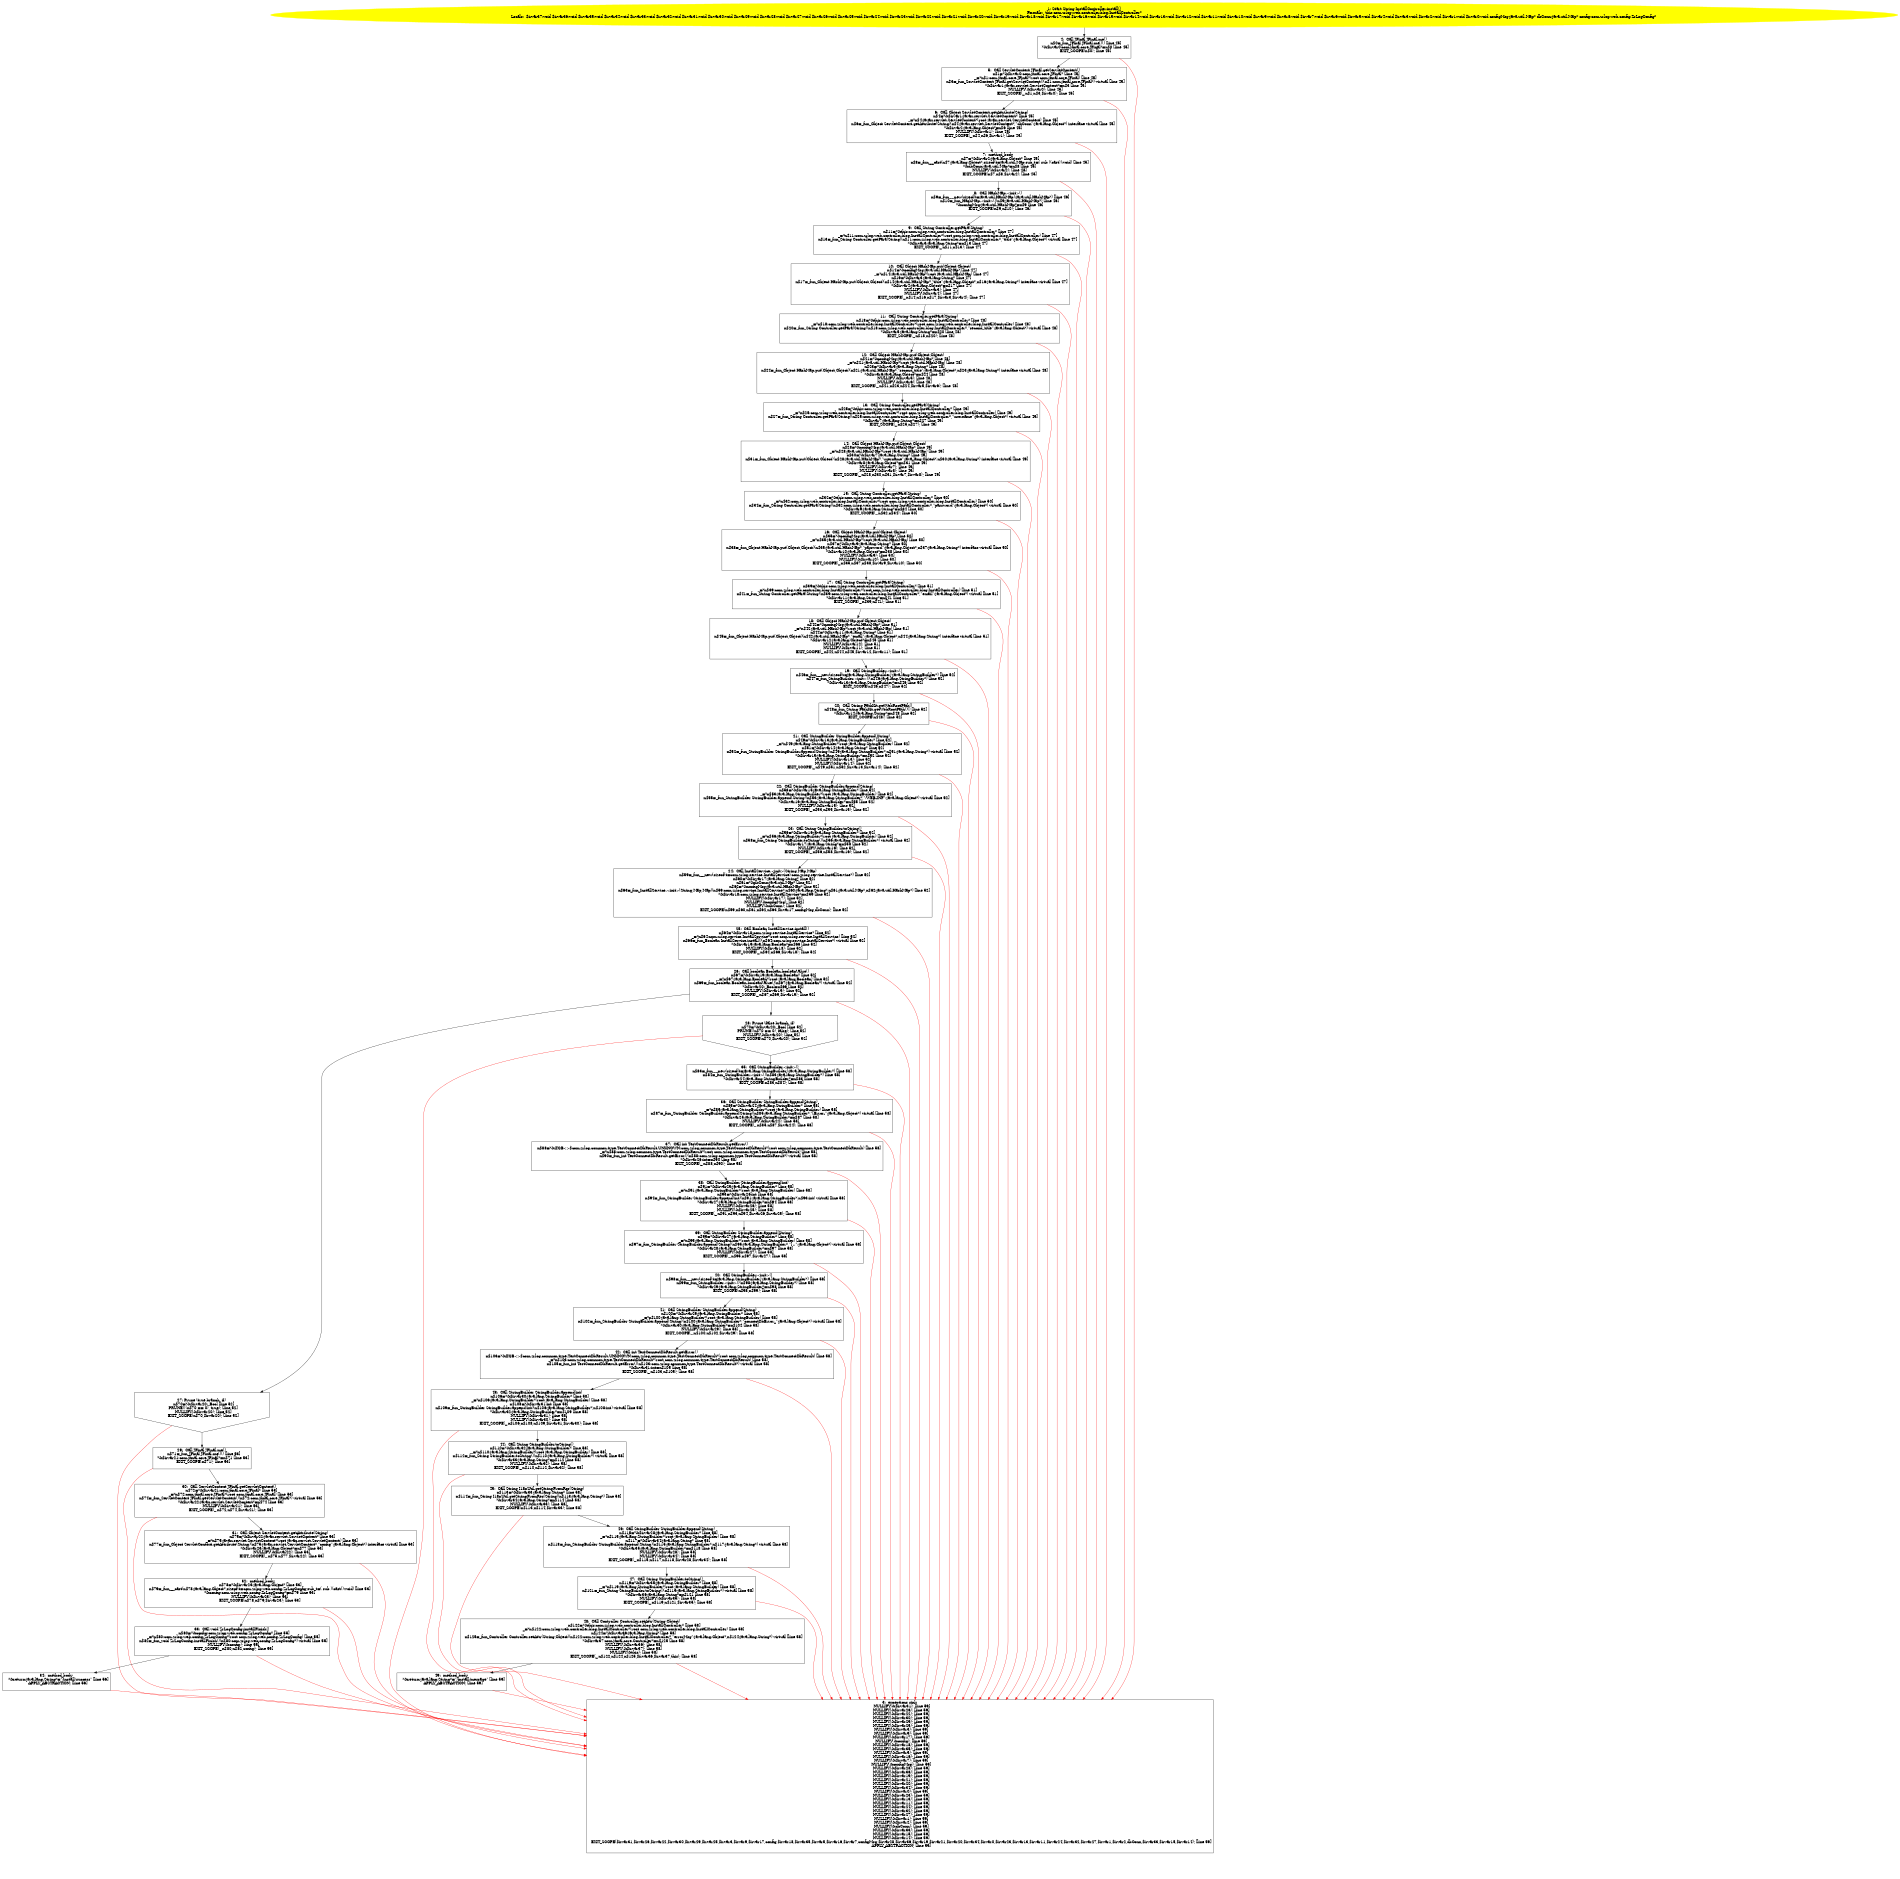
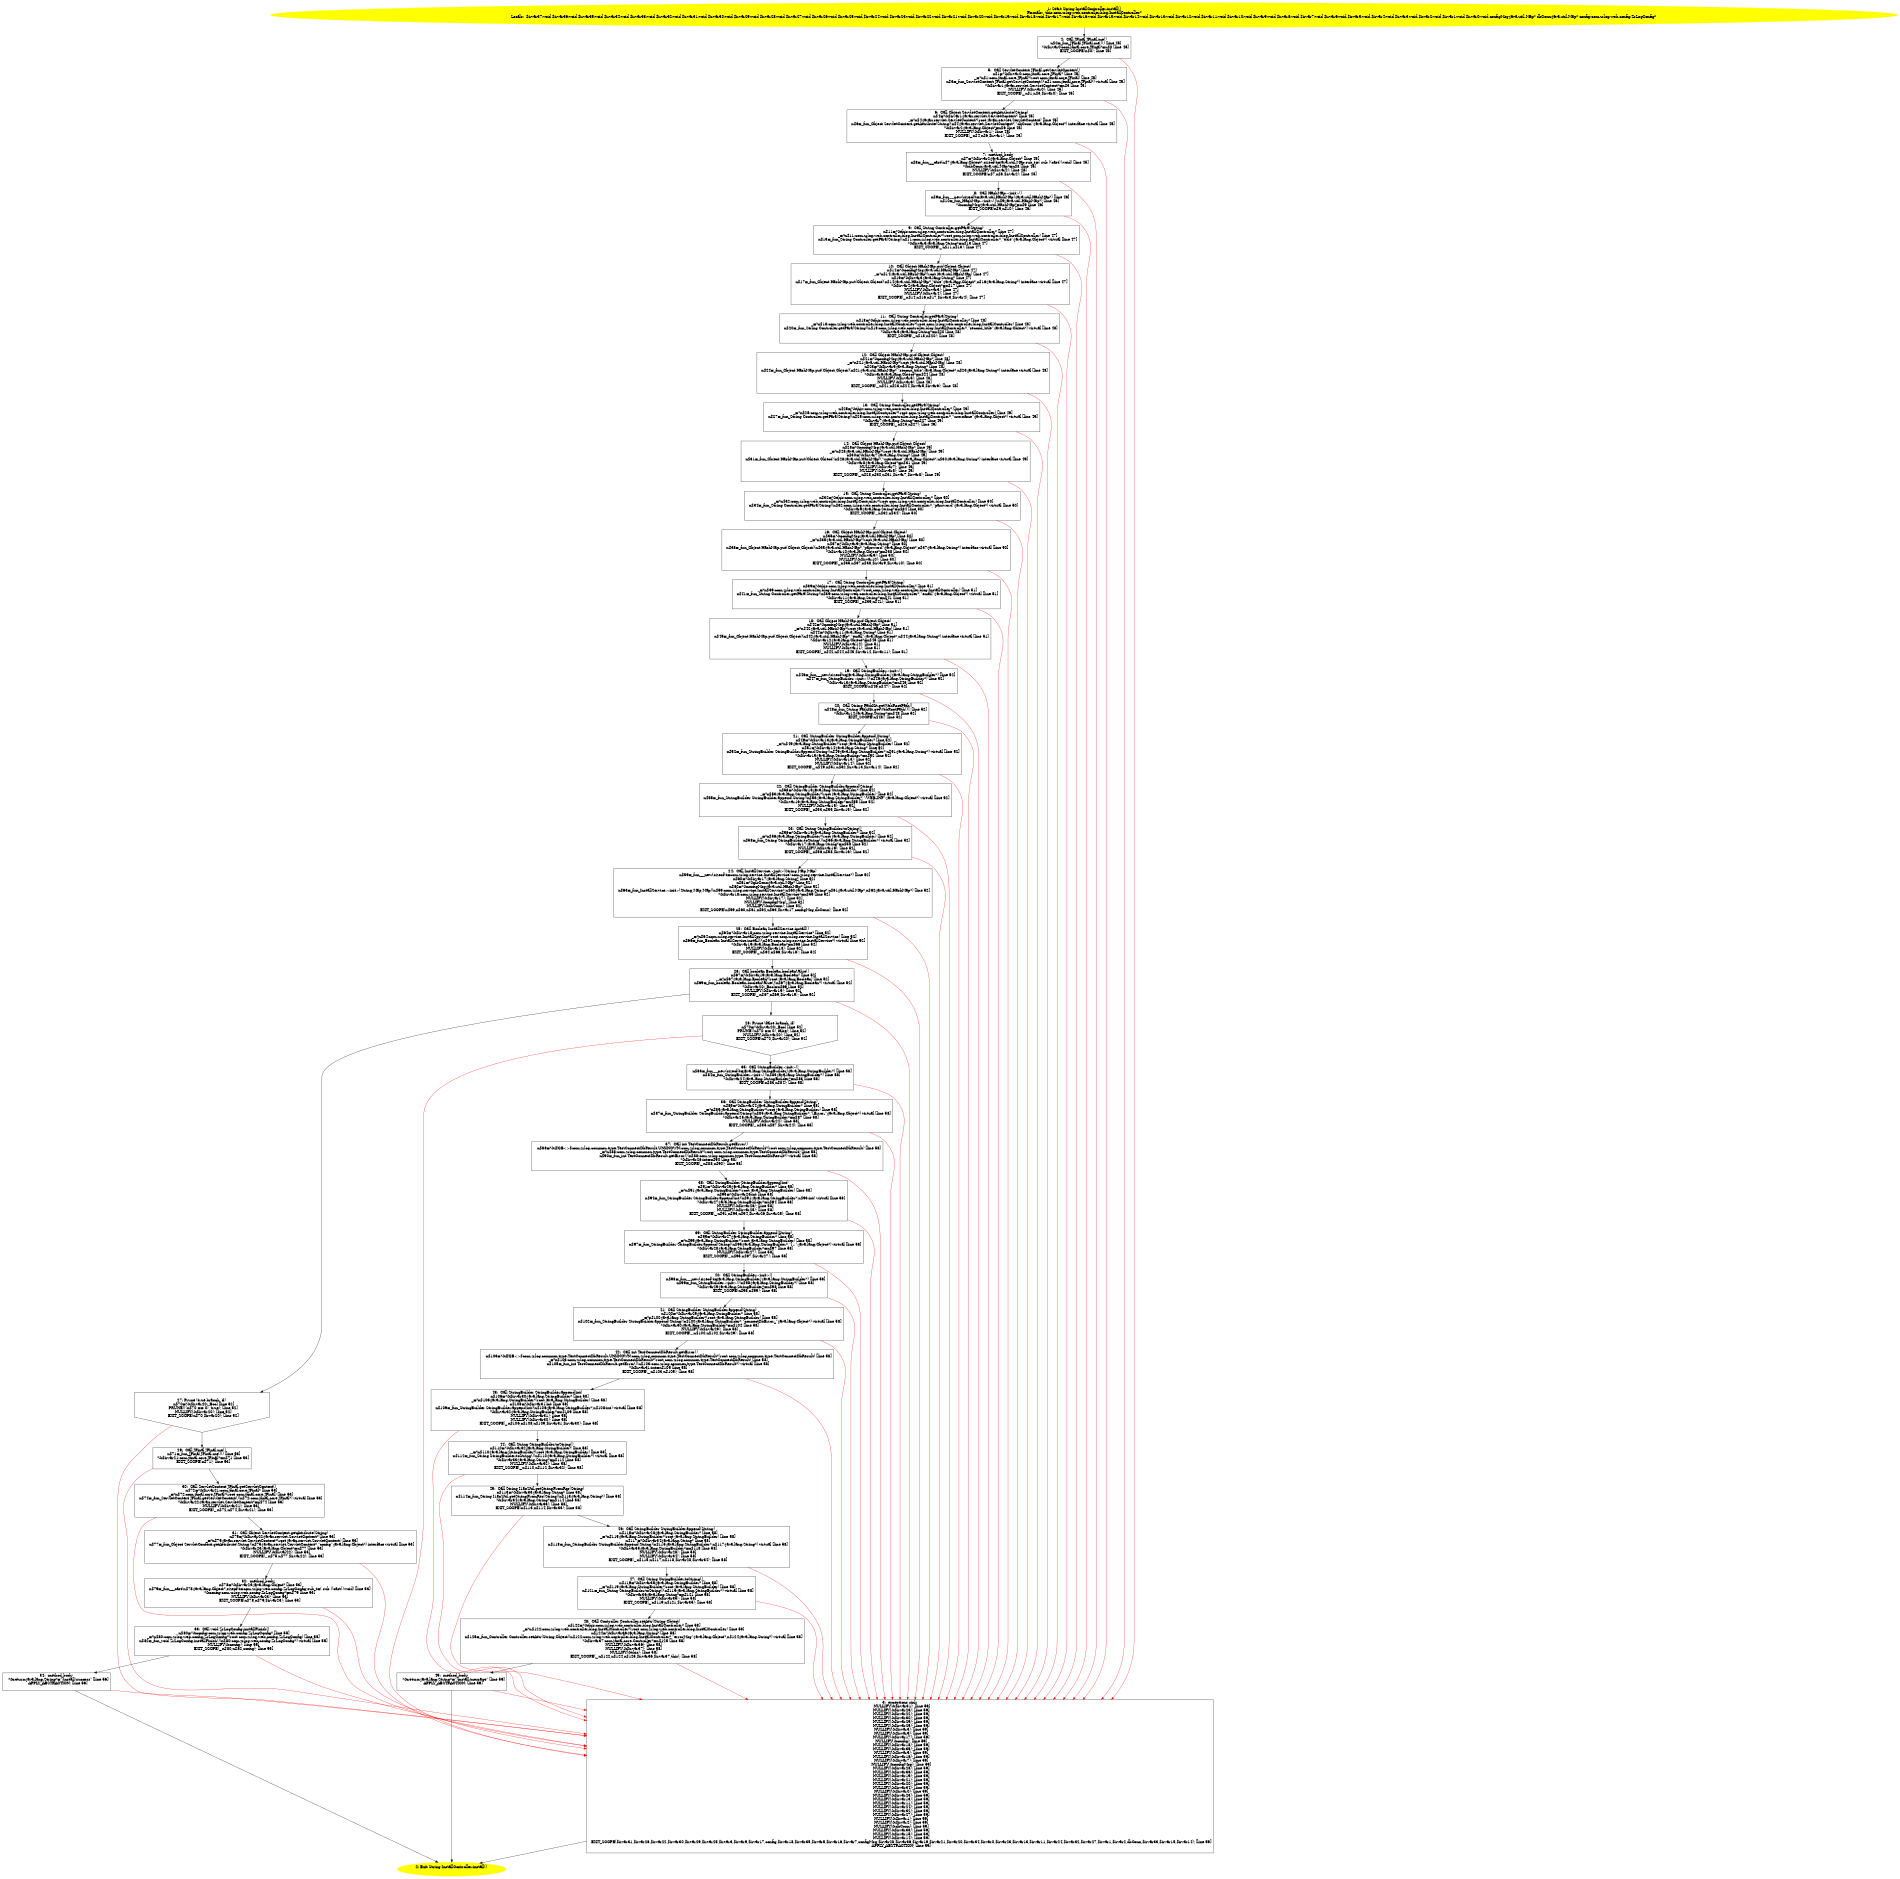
node "2: Exit String InstallController.install()": added
